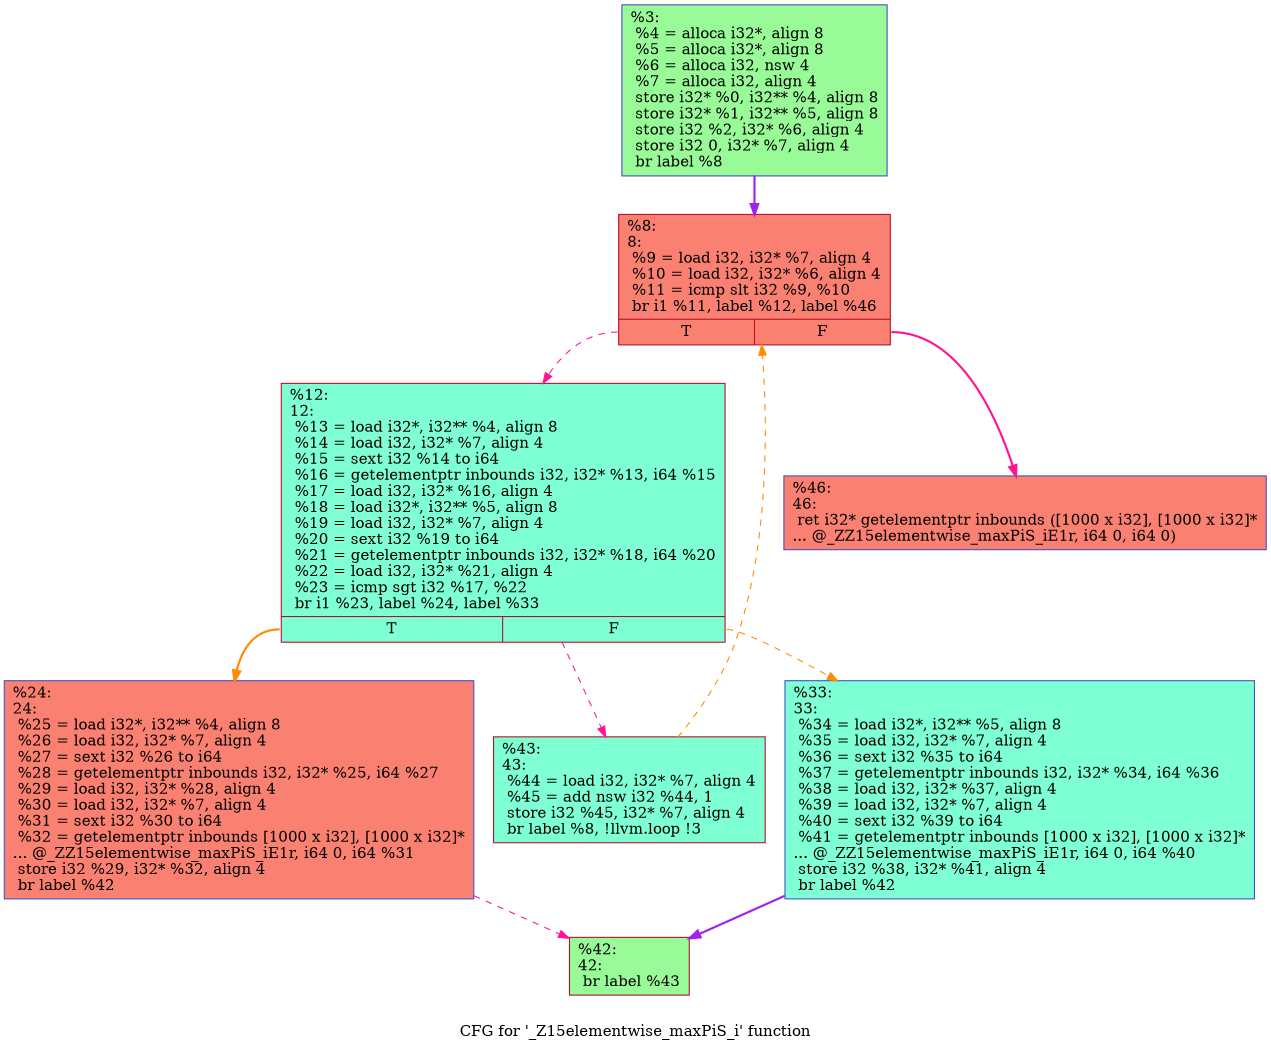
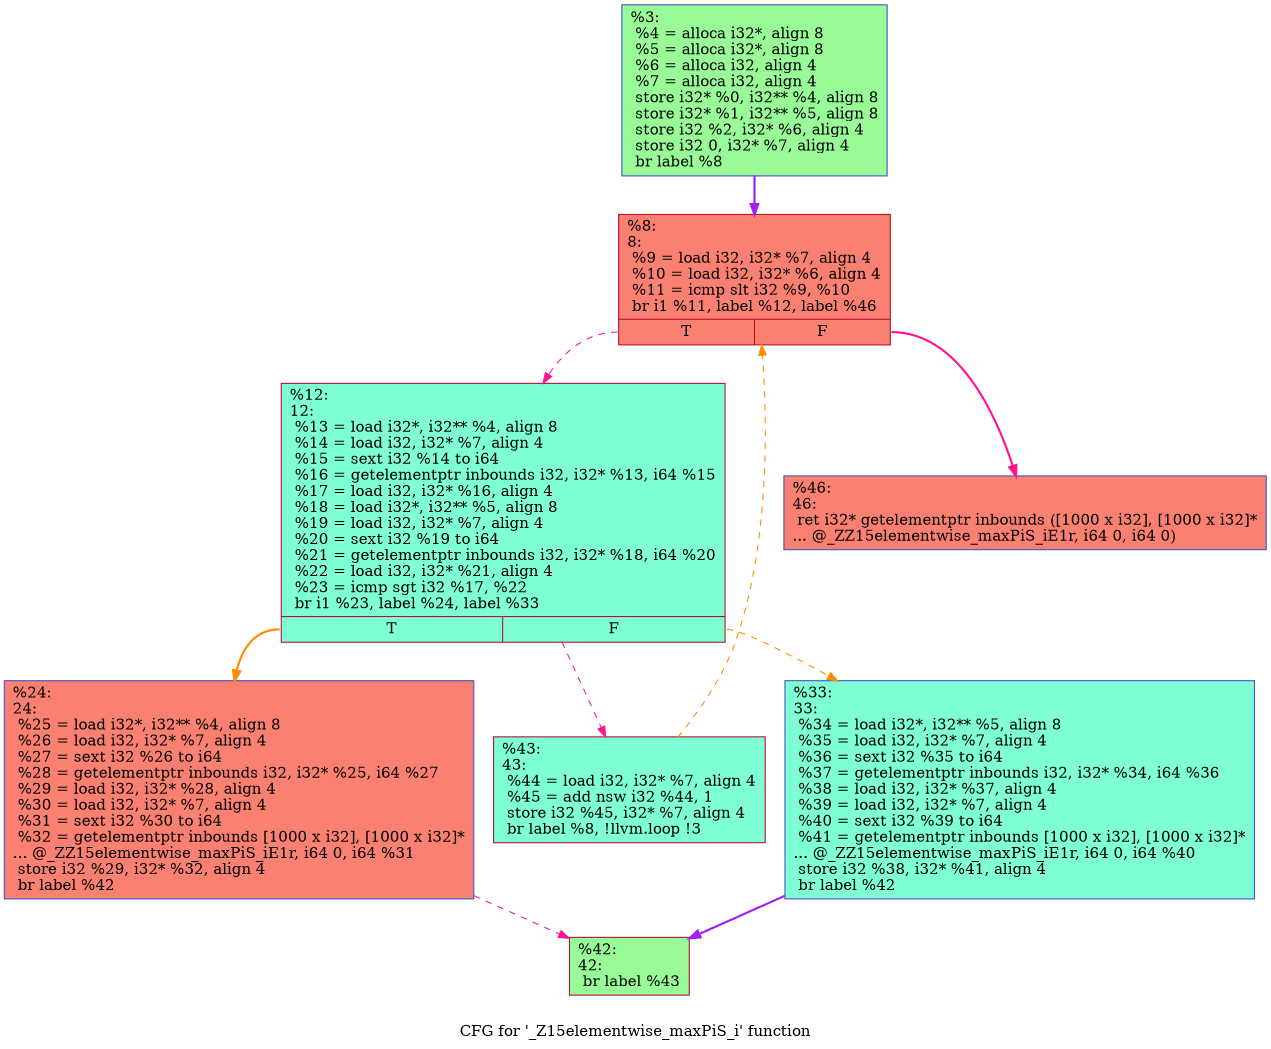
node "%3:": text "%6 = alloca i32, nsw 4" -> "%6 = alloca i32, align 4"
